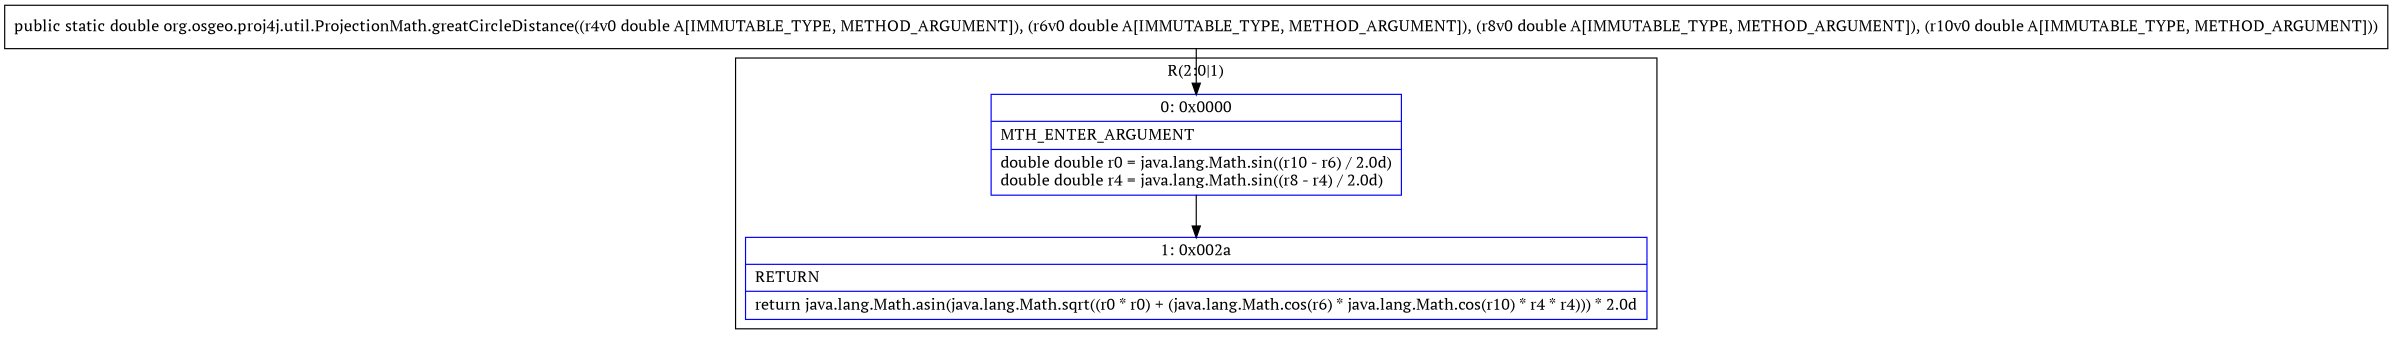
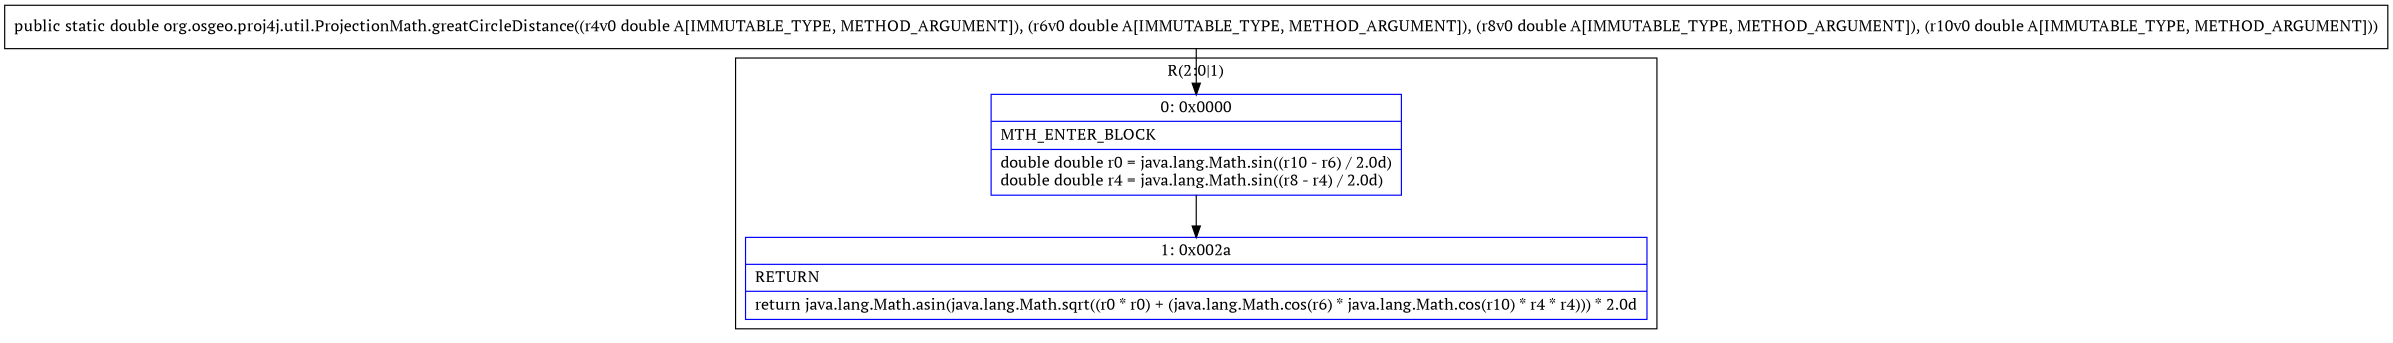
node "0: 0x0000": text "MTH_ENTER_ARGUMENT" -> "MTH_ENTER_BLOCK"
